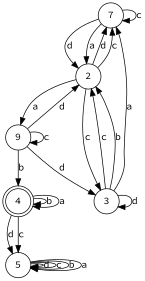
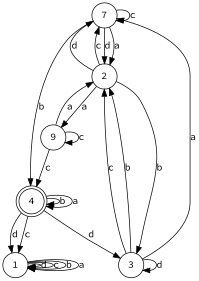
edge "7" -> "4": added, label "b"
edge "9" -> "2": label "d" -> "a"
edge "2" -> "3": label "c" -> "b"
edge "9" -> "4": label "b" -> "c"
edge "9" -> "3": now "4" -> "3"
node "5": label "5" -> "1"
